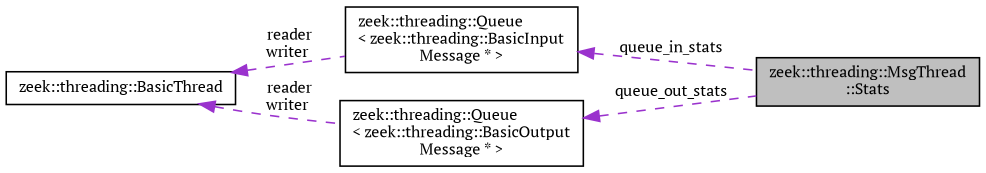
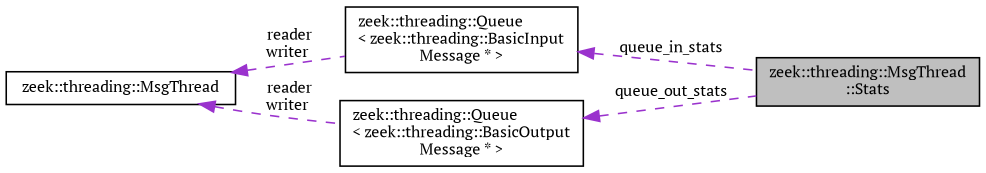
node "zeek::threading::BasicThread": label "zeek::threading::BasicThread" -> "zeek::threading::MsgThread"
